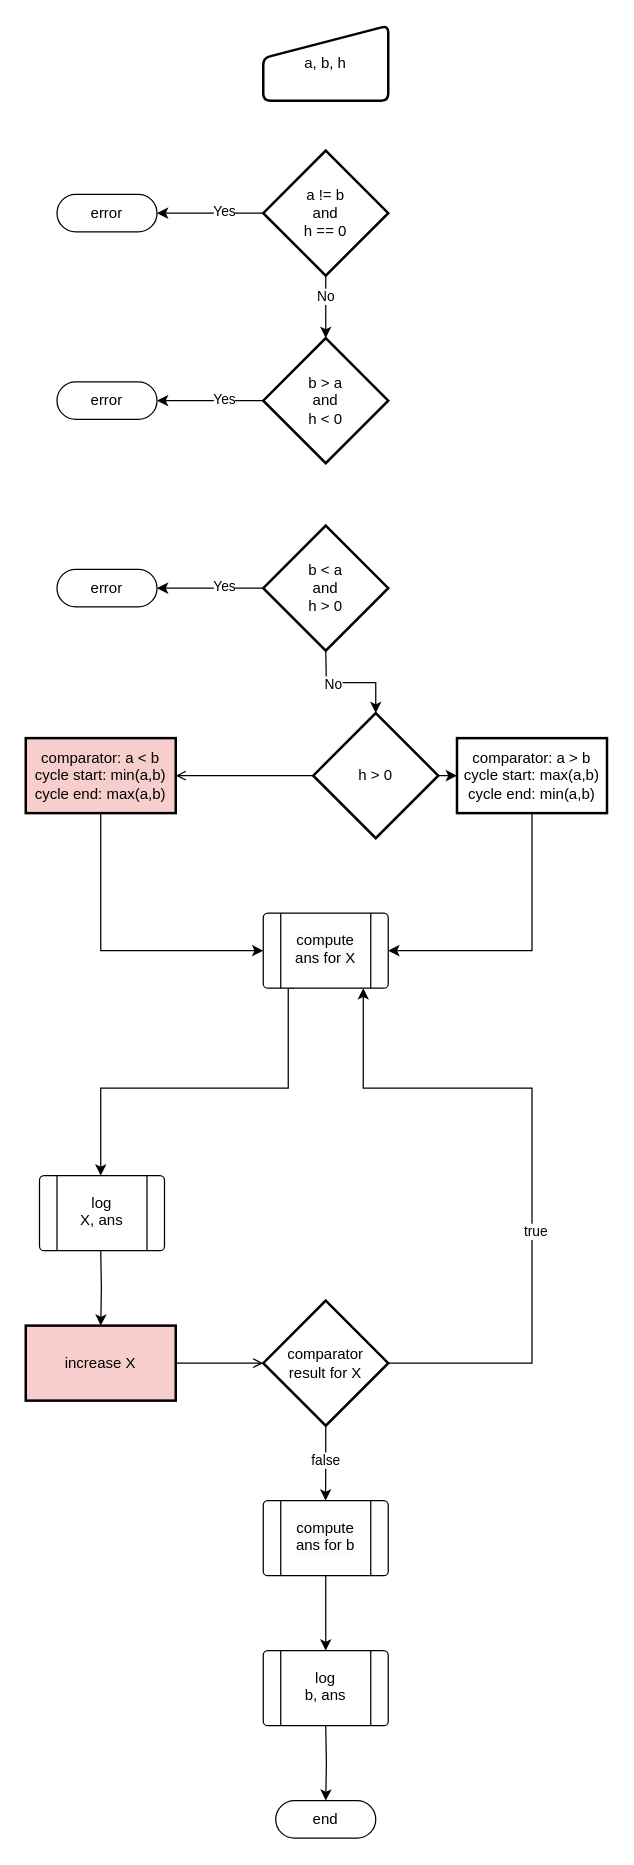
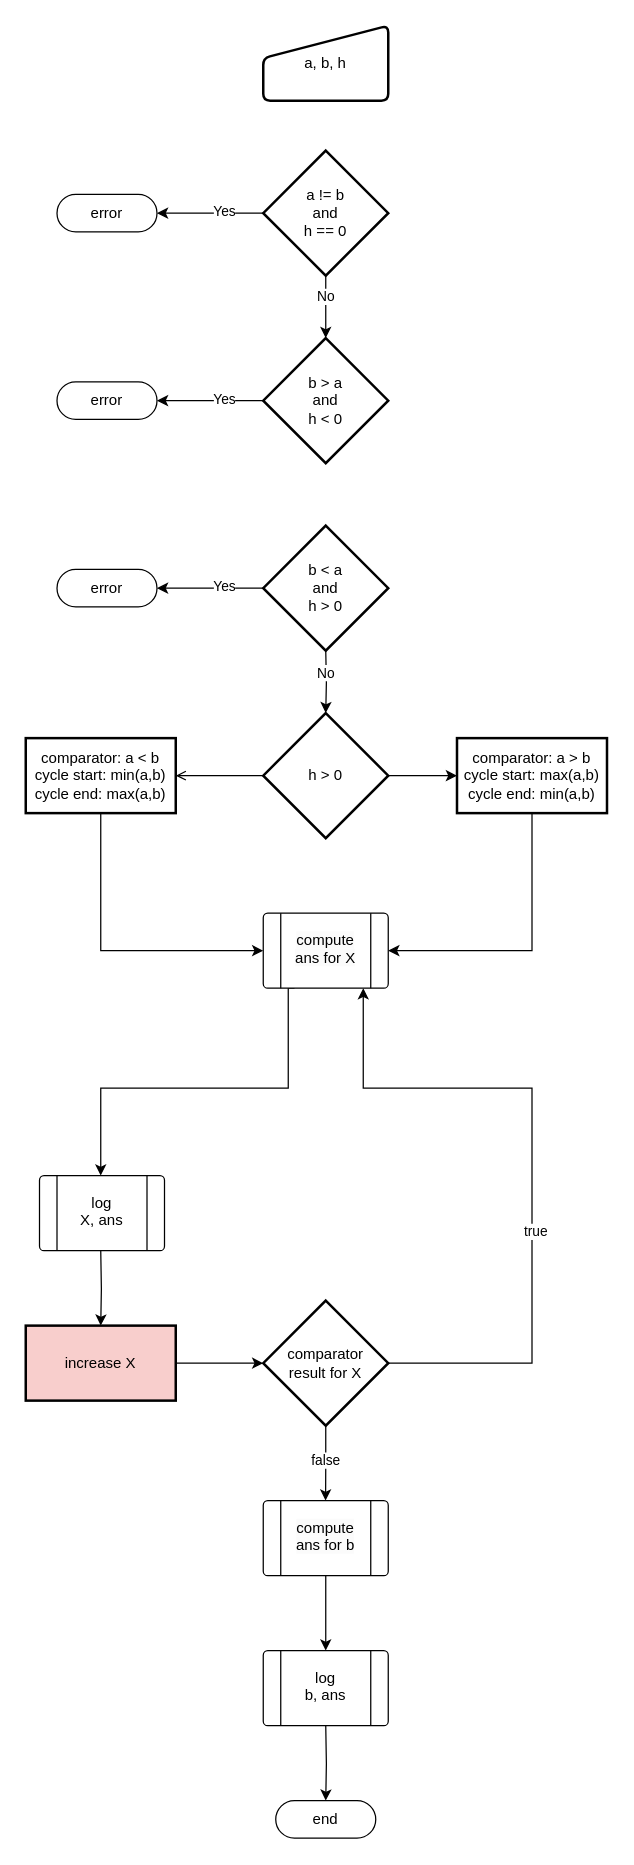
node "comparator: a < b cycle start: min(a,b) cycle end: max(a,b)": fillcolor #f8cecc -> #ffffff
node "h > 0": moved (376, 776) -> (326, 776)
edge "increase X" -> "comparator result for X": arrowhead open -> classic
